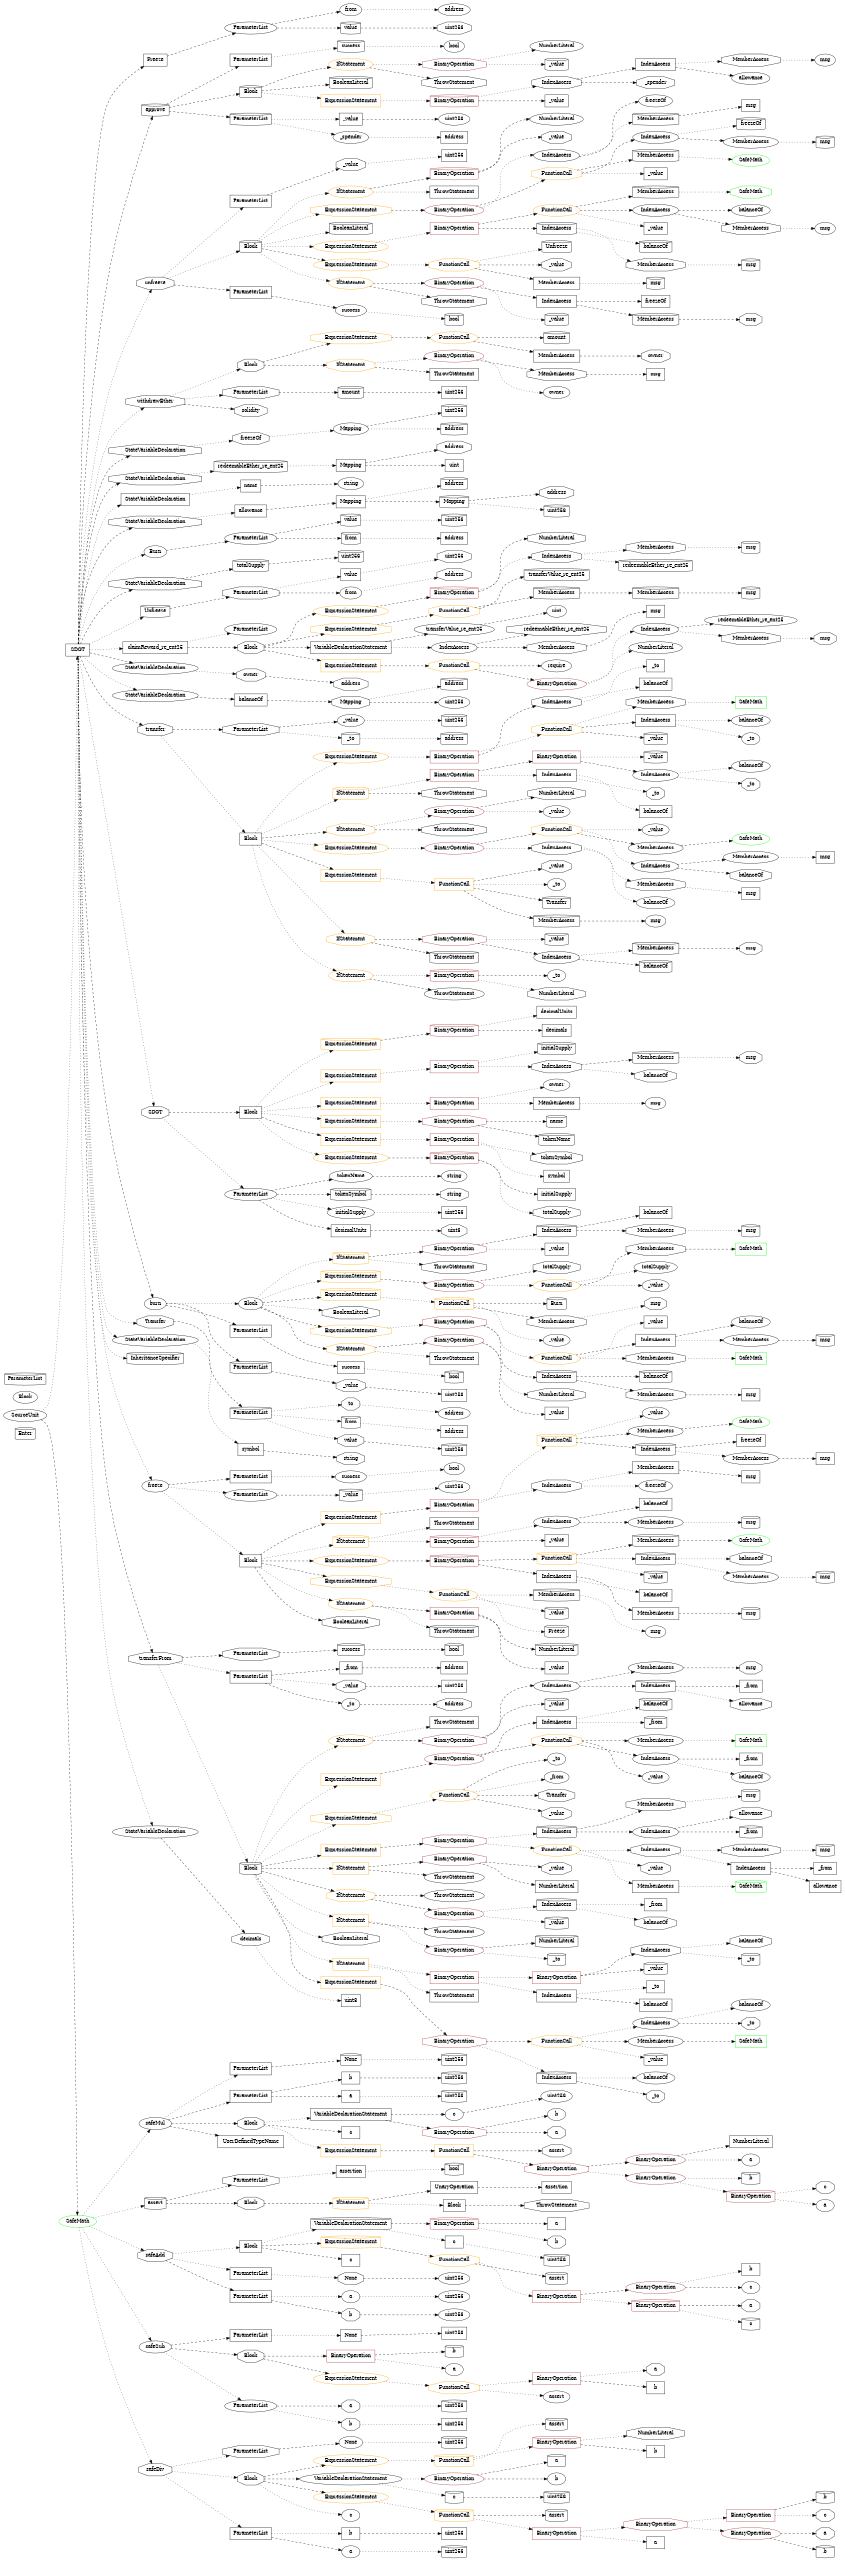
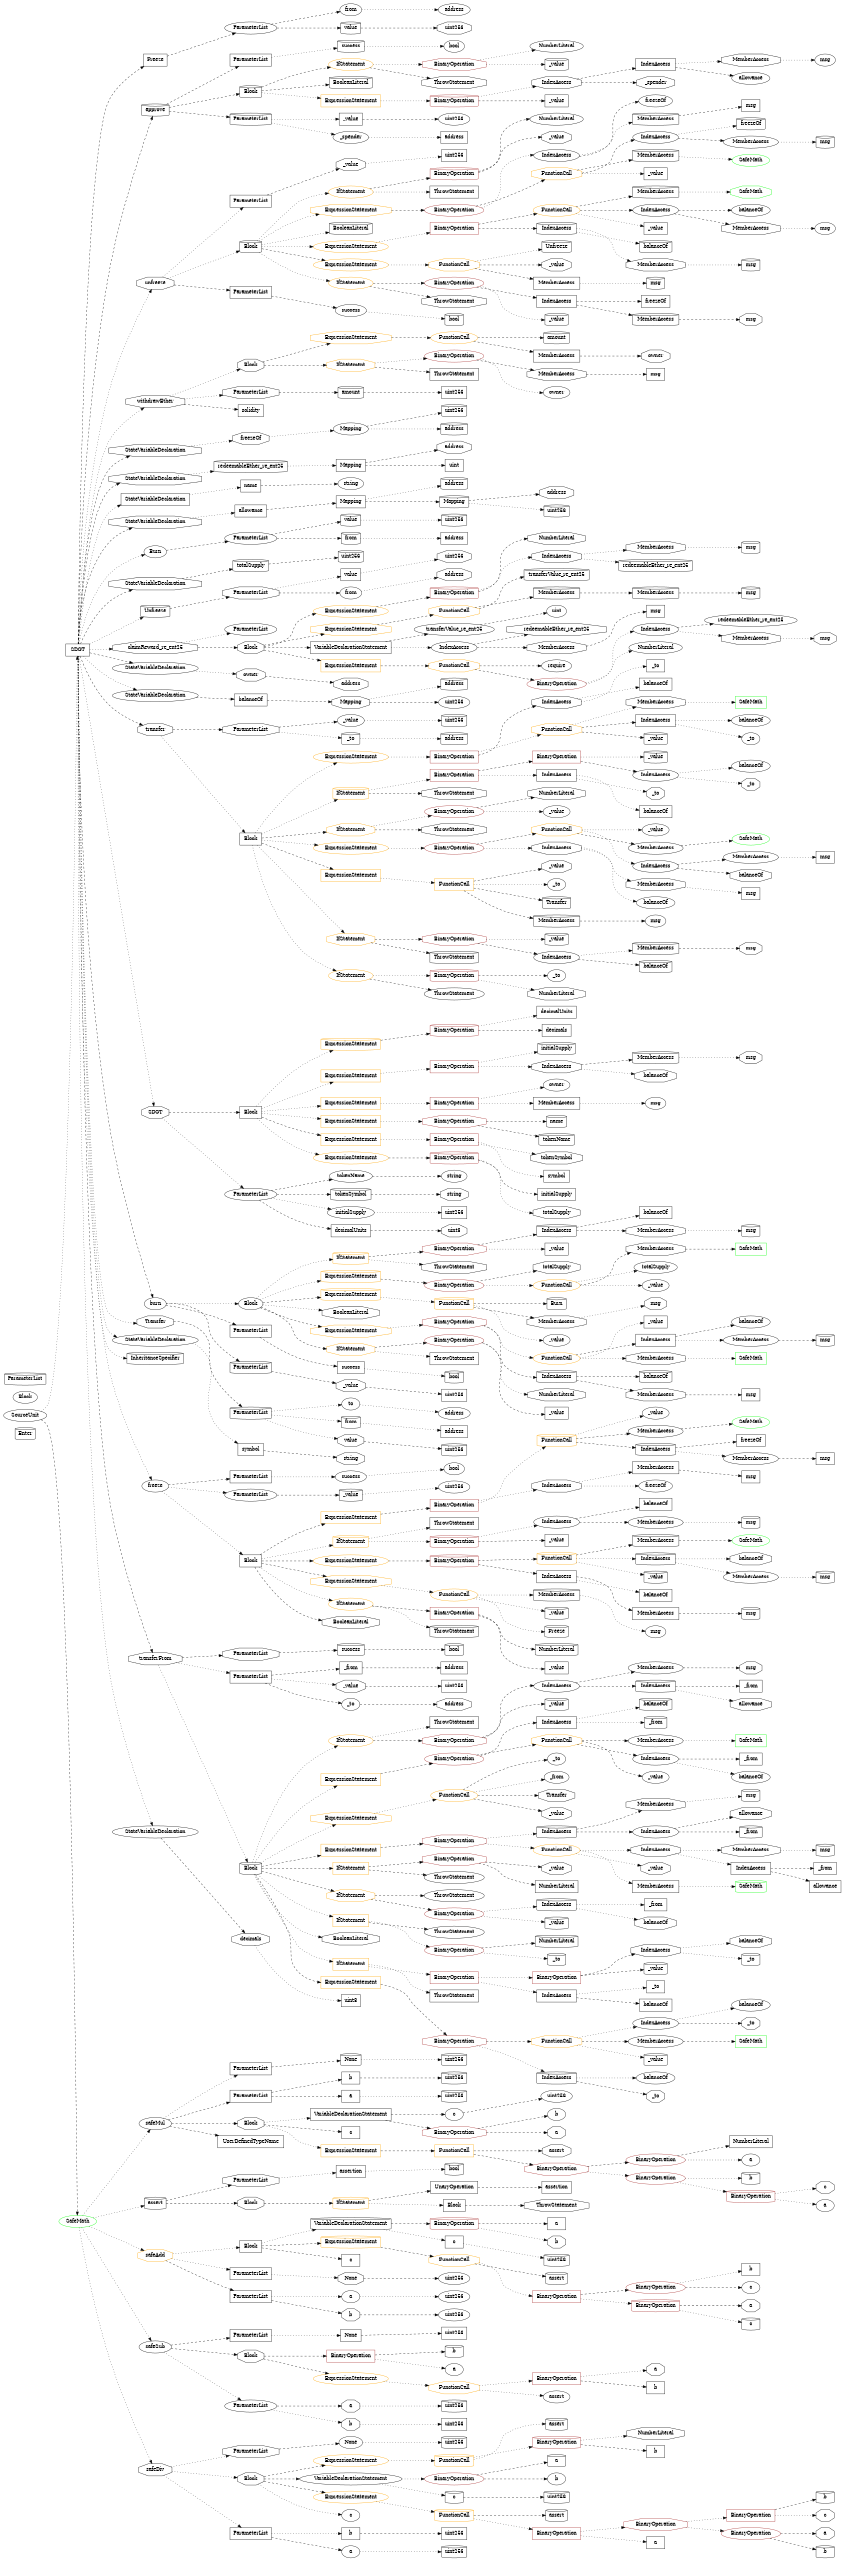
node "solidity": shape octagon -> box
node "claimReward_re_ent25": shape box -> octagon
node "to": shape octagon -> ellipse
node "safeAdd": color black -> orange
